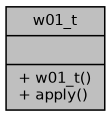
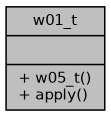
node "w01_t": text "+ w01_t()" -> "+ w05_t()"
